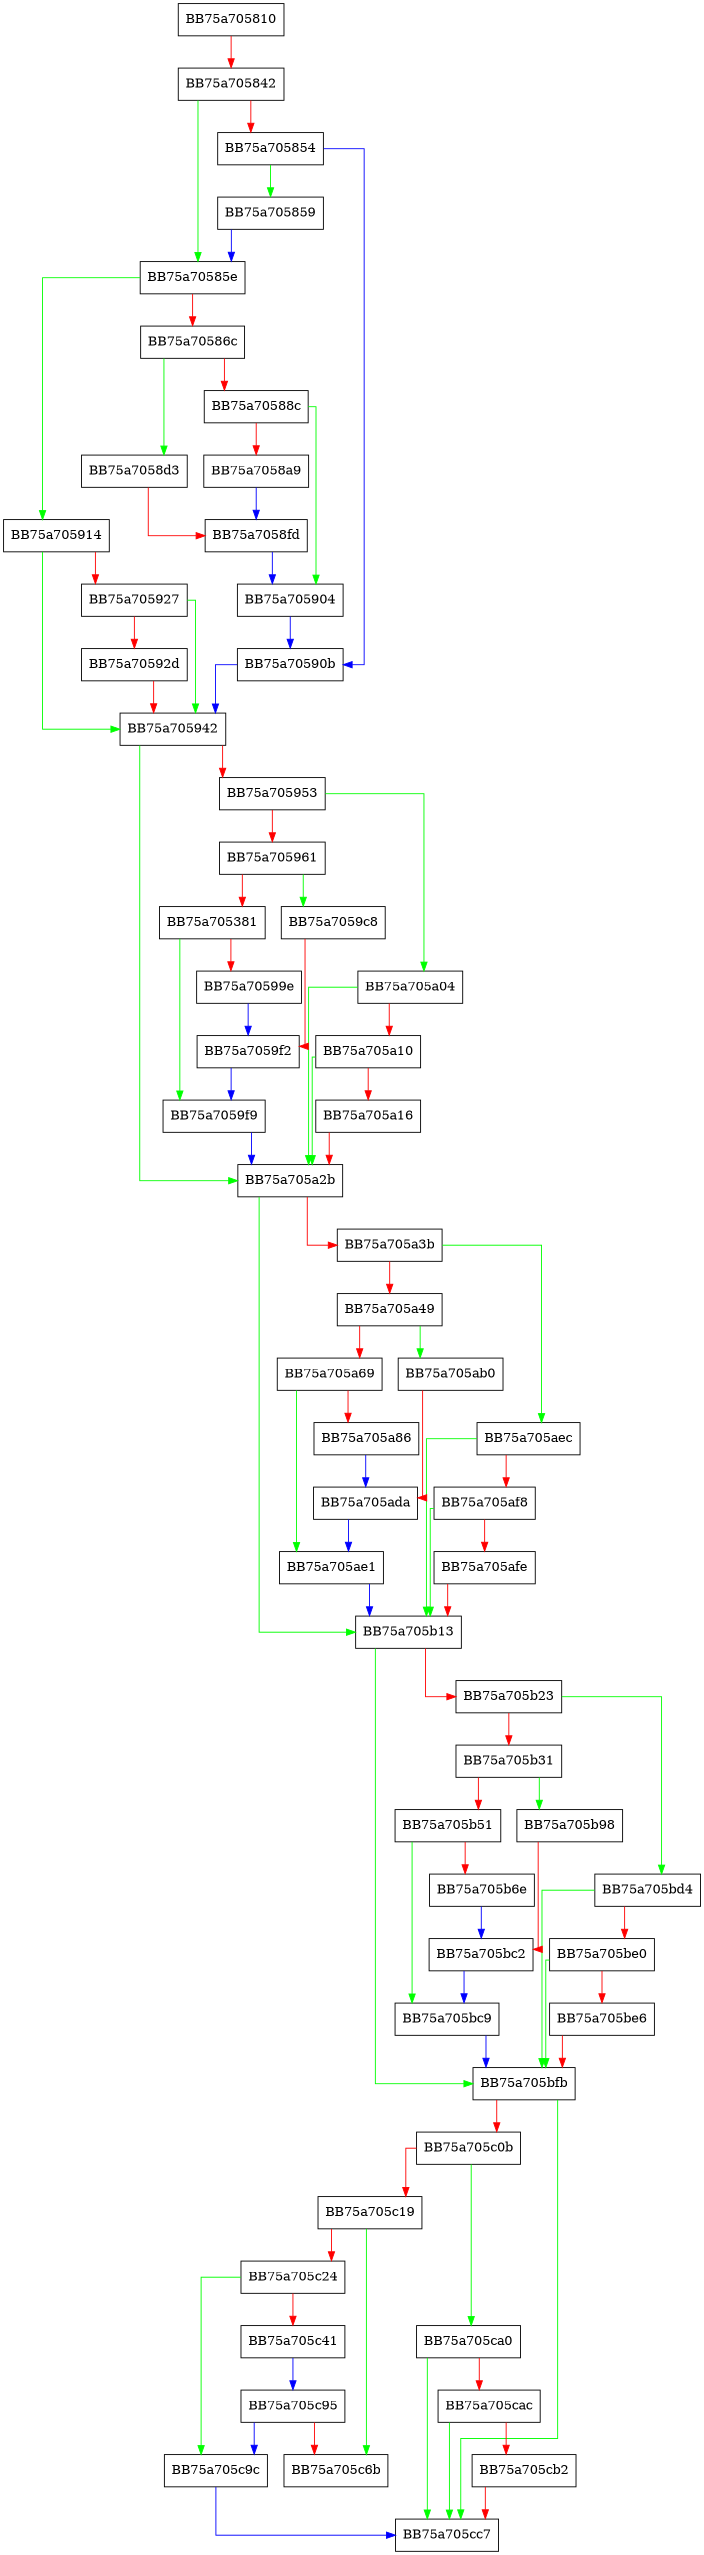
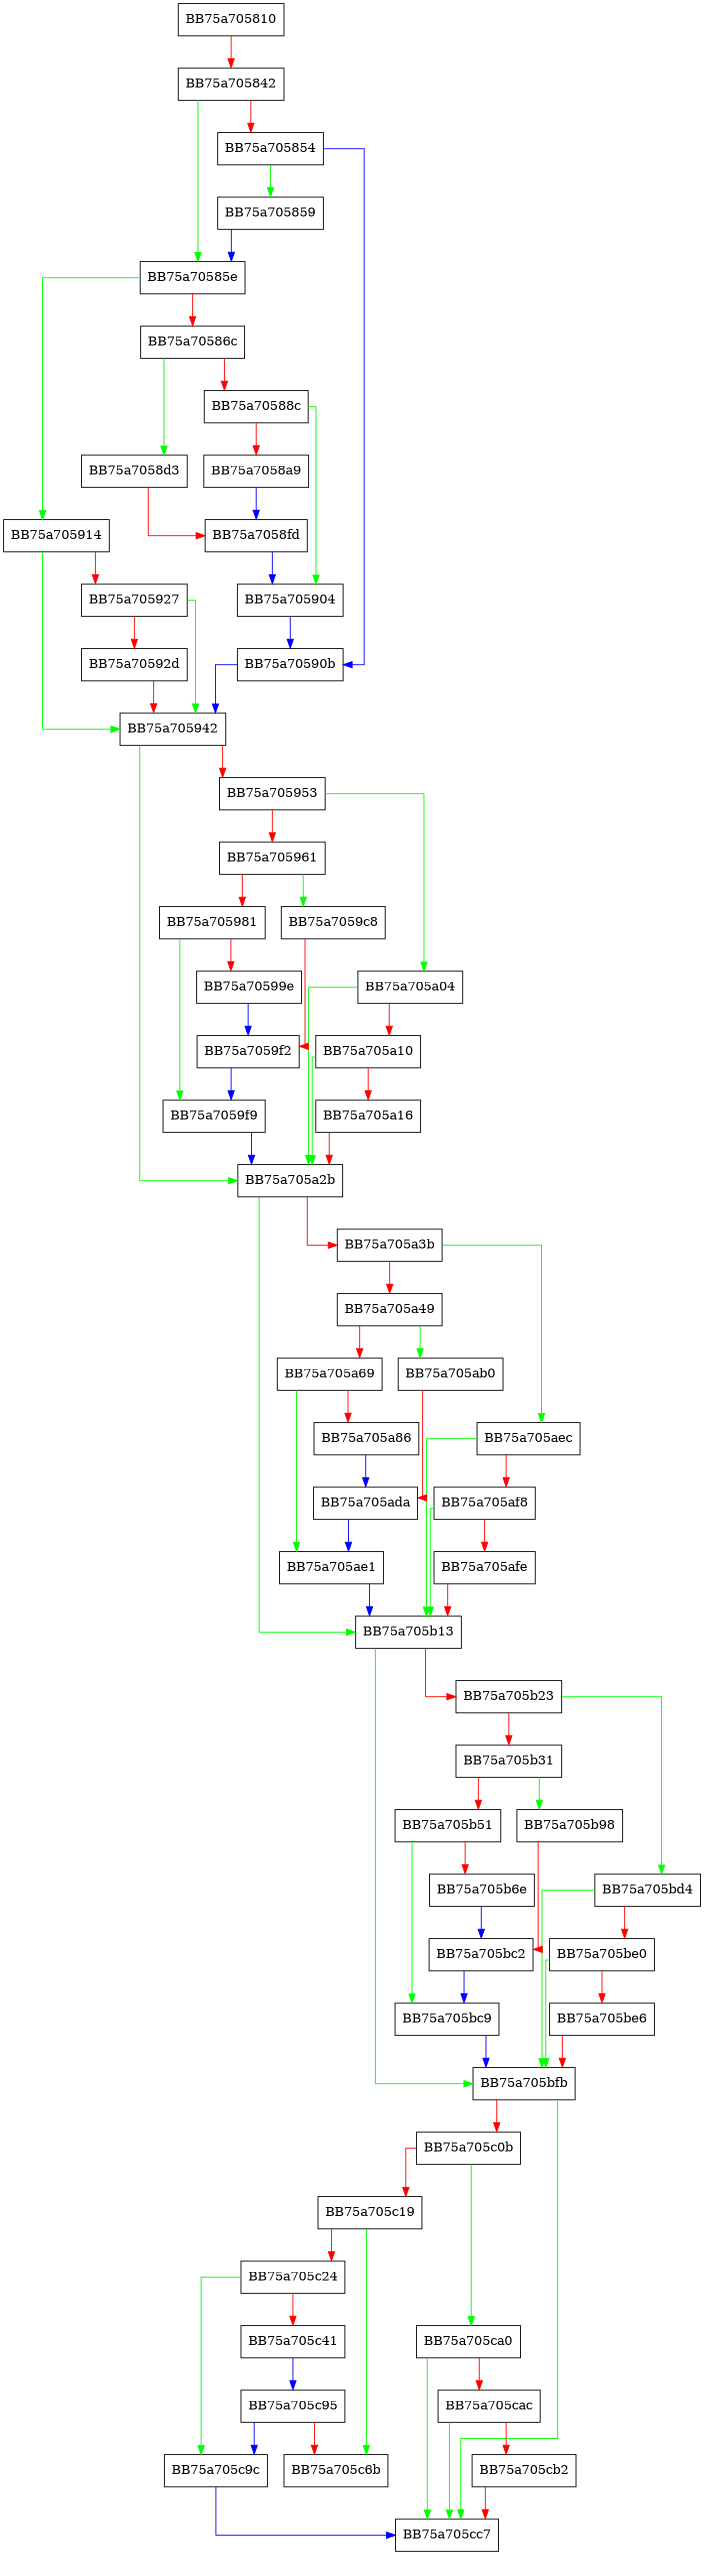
node "BB75a705381": label "BB75a705381" -> "BB75a705981"
